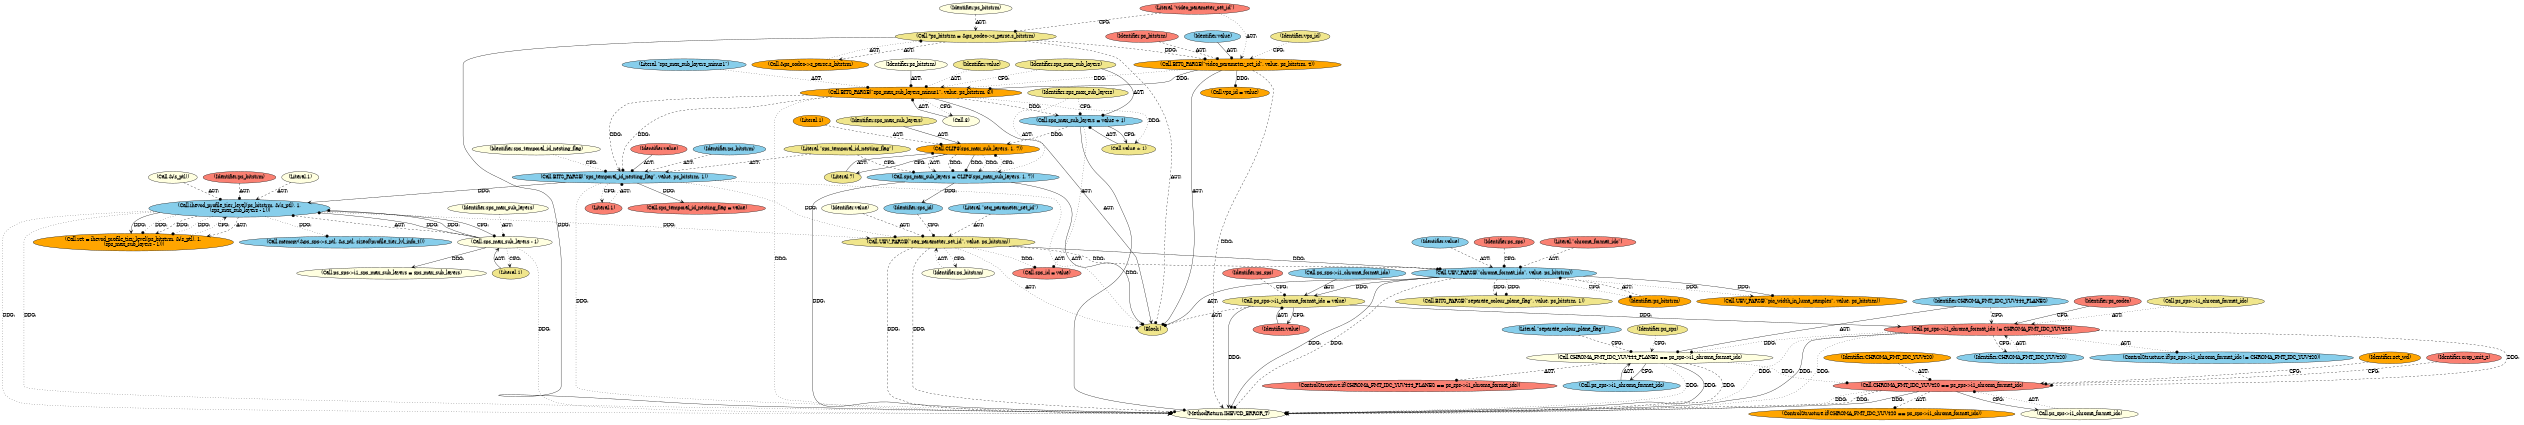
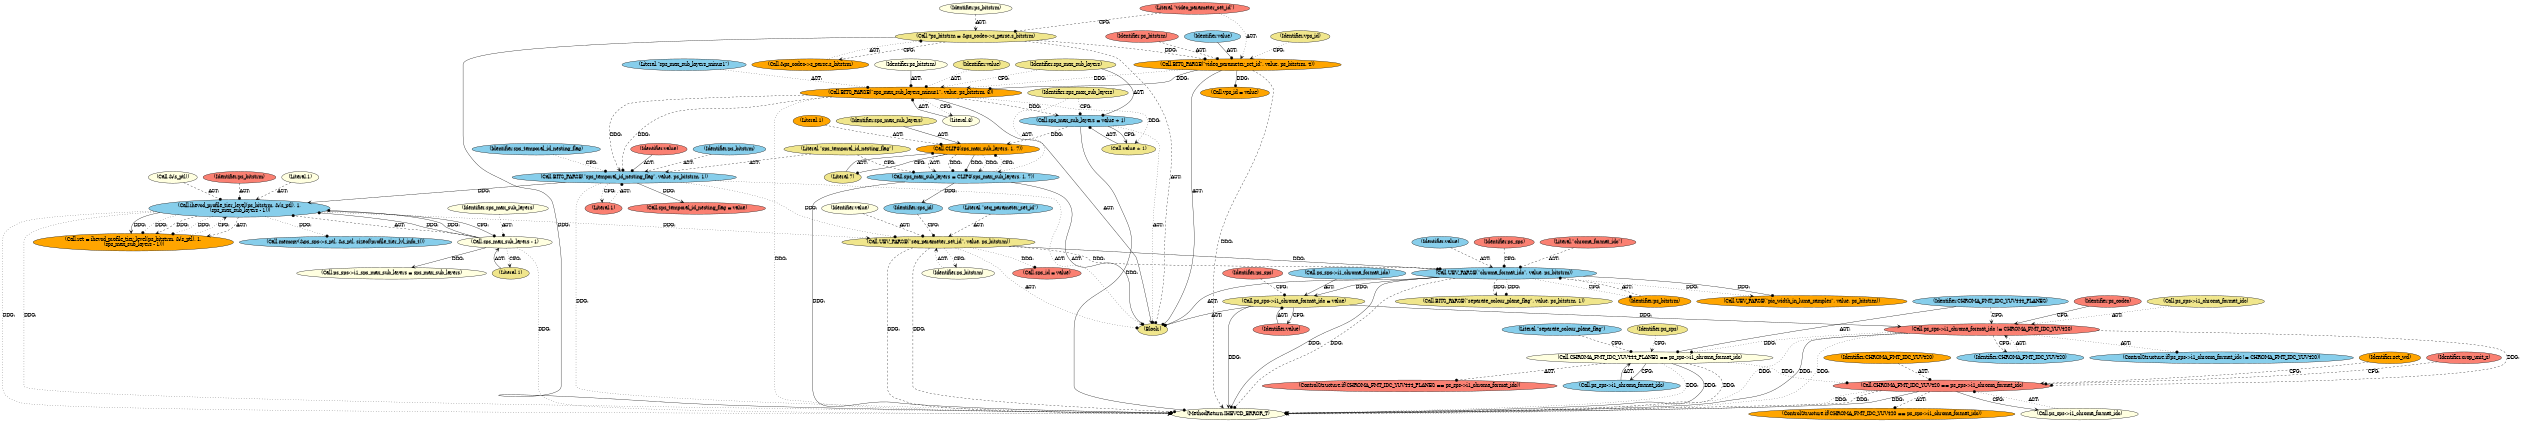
edge "(Call,*ps_bitstrm = &ps_codec->s_parse.s_bitstrm)" -> "(Call,&ps_codec->s_parse.s_bitstrm)": label "AST: " -> "CFG: "
node "(Call,3)": label "(Call,3)" -> "(Literal,3)"
node "(Identifier,sps_temporal_id_nesting_flag)": fillcolor lightyellow -> skyblue
edge "(Call,CLIP3(sps_max_sub_layers, 1, 7))" -> "(Literal,7)": arrowhead vee -> dot
edge "(Call,sps_max_sub_layers = value + 1)" -> "(Call,sps_id = value)": now "(Call,sps_max_sub_layers = value + 1)" -> "(Block,)"
edge "(Call,ps_sps->i1_chroma_format_idc = value)" -> "(Block,)": style dashed -> solid
